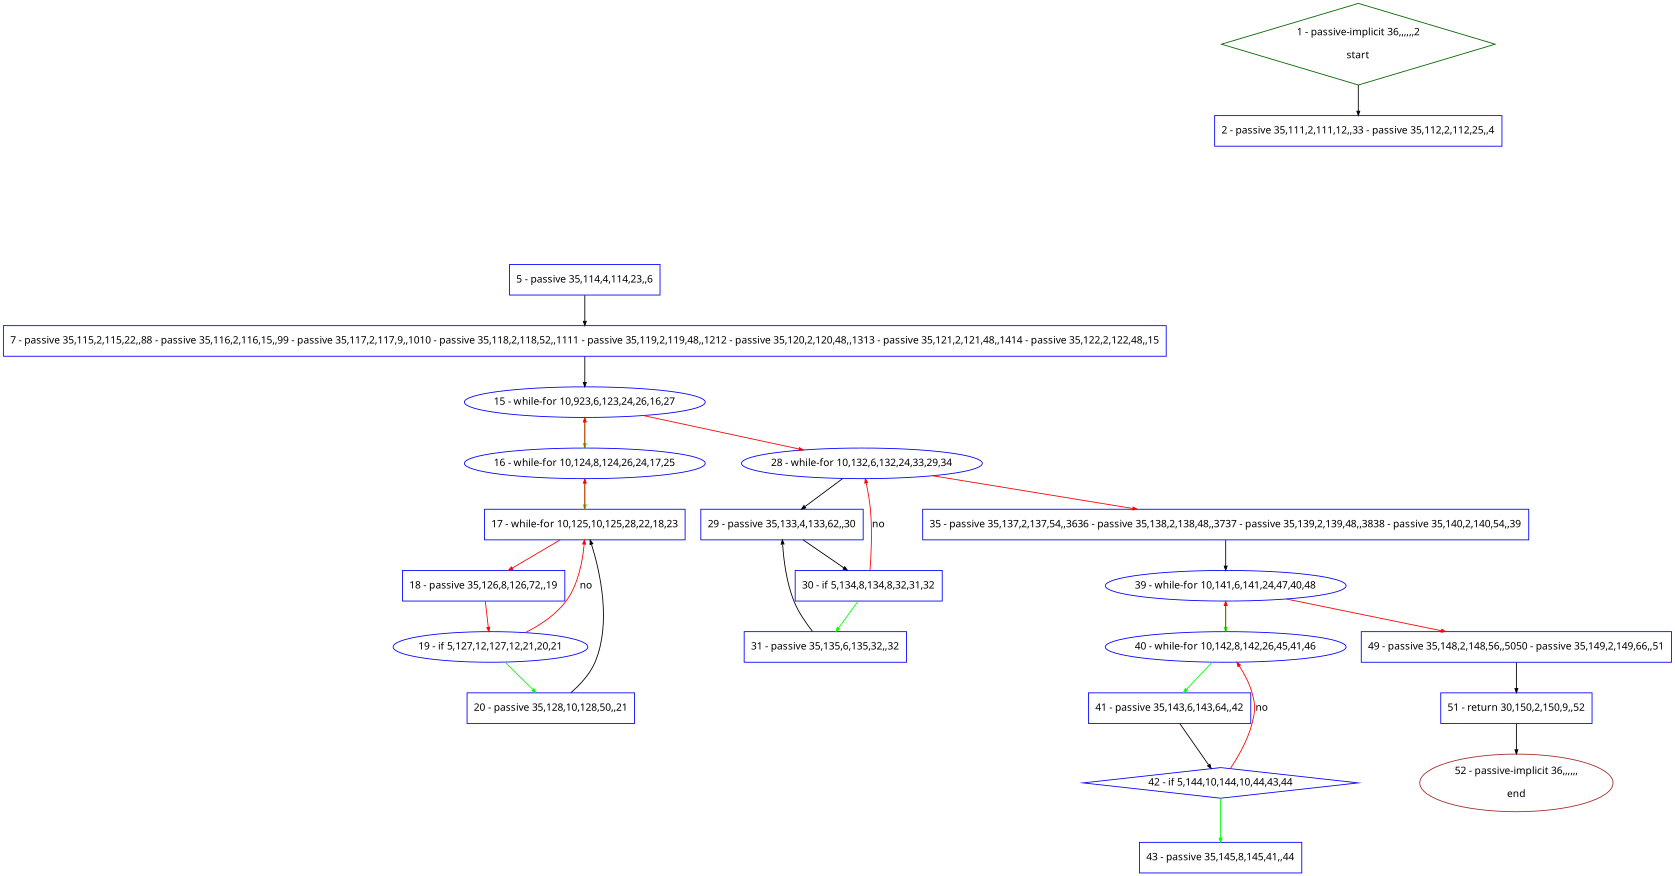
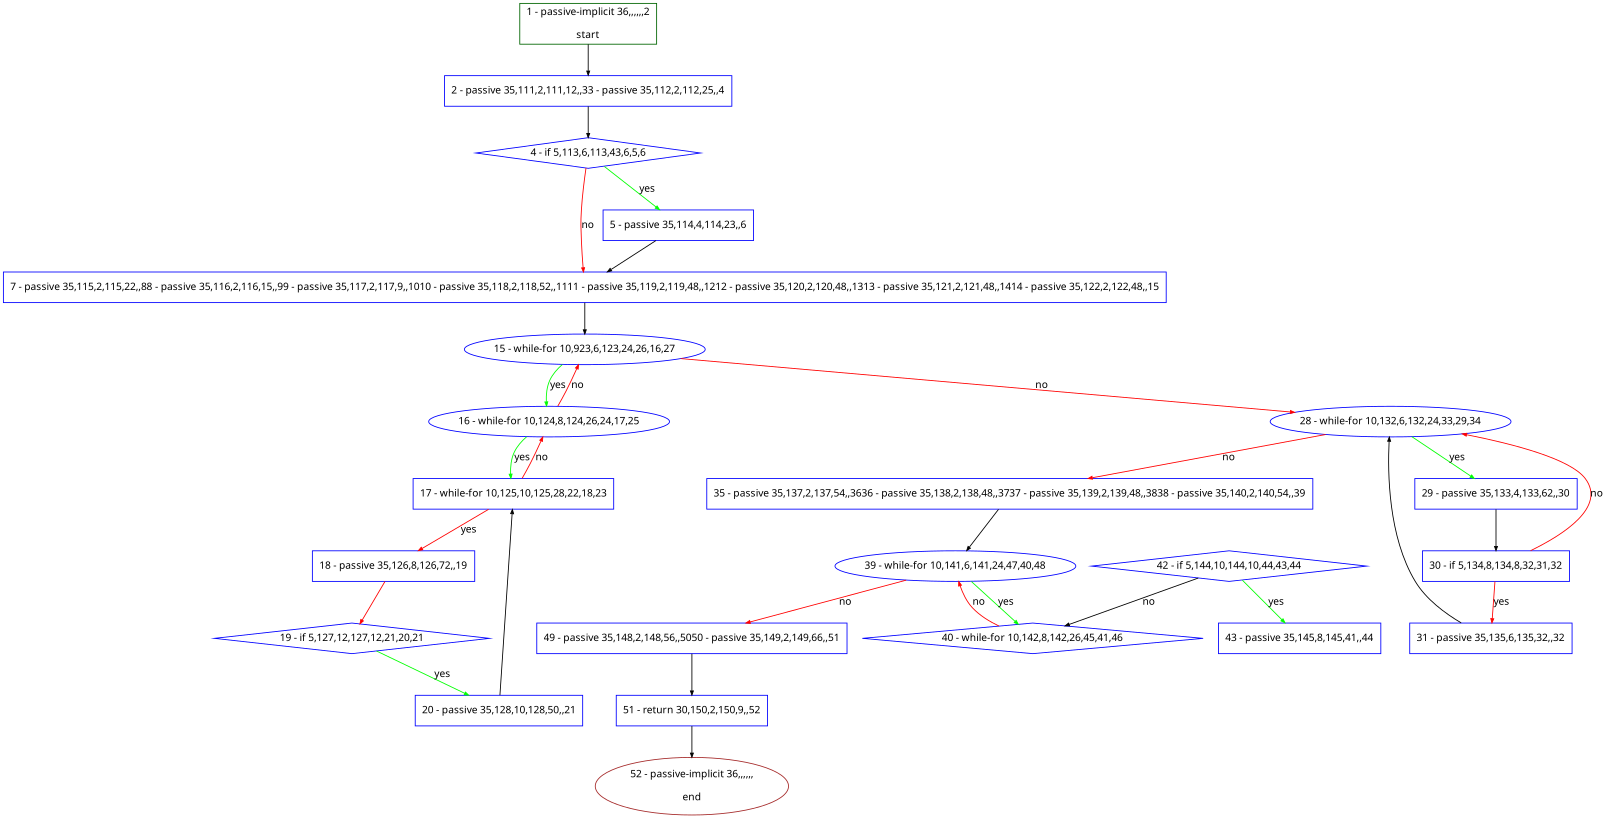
node "1 - passive-implicit 36,,,,,,2 start": shape diamond -> box
node "4 - if 5,113,6,113,43,6,5,6": added
edge "28 - while-for 10,132,6,132,24,33,29,34" -> "29 - passive 35,133,4,133,62,,30": color #000000 -> #00ff00
edge "31 - passive 35,135,6,135,32,,32" -> "29 - passive 35,133,4,133,62,,30": now "31 - passive 35,135,6,135,32,,32" -> "28 - while-for 10,132,6,132,24,33,29,34"
edge "19 - if 5,127,12,127,12,21,20,21" -> "17 - while-for 10,125,10,125,28,22,18,23": removed, label "no"
edge "30 - if 5,134,8,134,8,32,31,32" -> "31 - passive 35,135,6,135,32,,32": color #00ff00 -> #ff0000
node "19 - if 5,127,12,127,12,21,20,21": shape ellipse -> diamond
node "40 - while-for 10,142,8,142,26,45,41,46": shape ellipse -> diamond
node "41 - passive 35,143,6,143,64,,42": removed
edge "42 - if 5,144,10,144,10,44,43,44" -> "40 - while-for 10,142,8,142,26,45,41,46": color #ff0000 -> #000000
